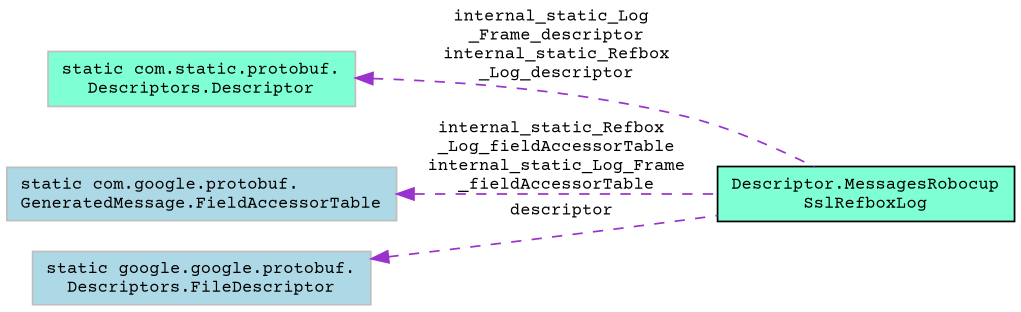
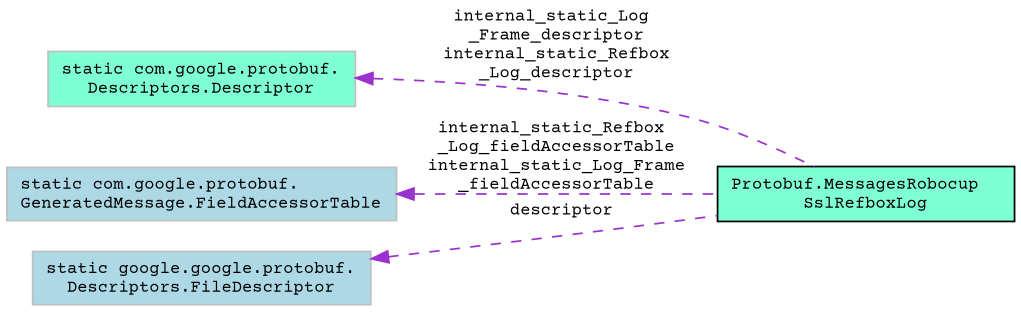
node "static com.static.protobuf. Descriptors.Descriptor": label "static com.static.protobuf. Descriptors.Descriptor" -> "static com.google.protobuf. Descriptors.Descriptor"
node "Descriptor.MessagesRobocup SslRefboxLog": label "Descriptor.MessagesRobocup SslRefboxLog" -> "Protobuf.MessagesRobocup SslRefboxLog"
